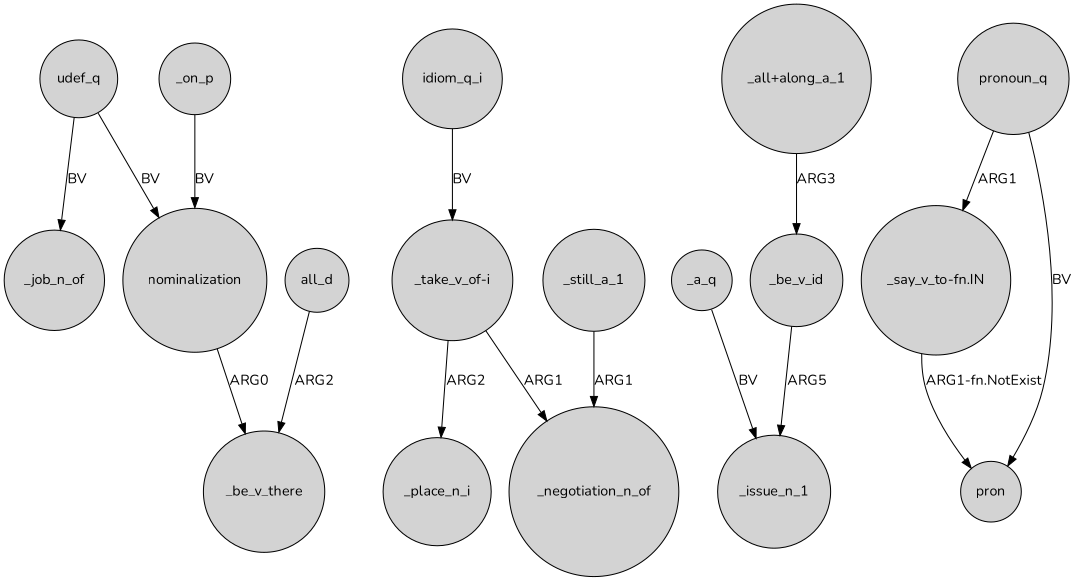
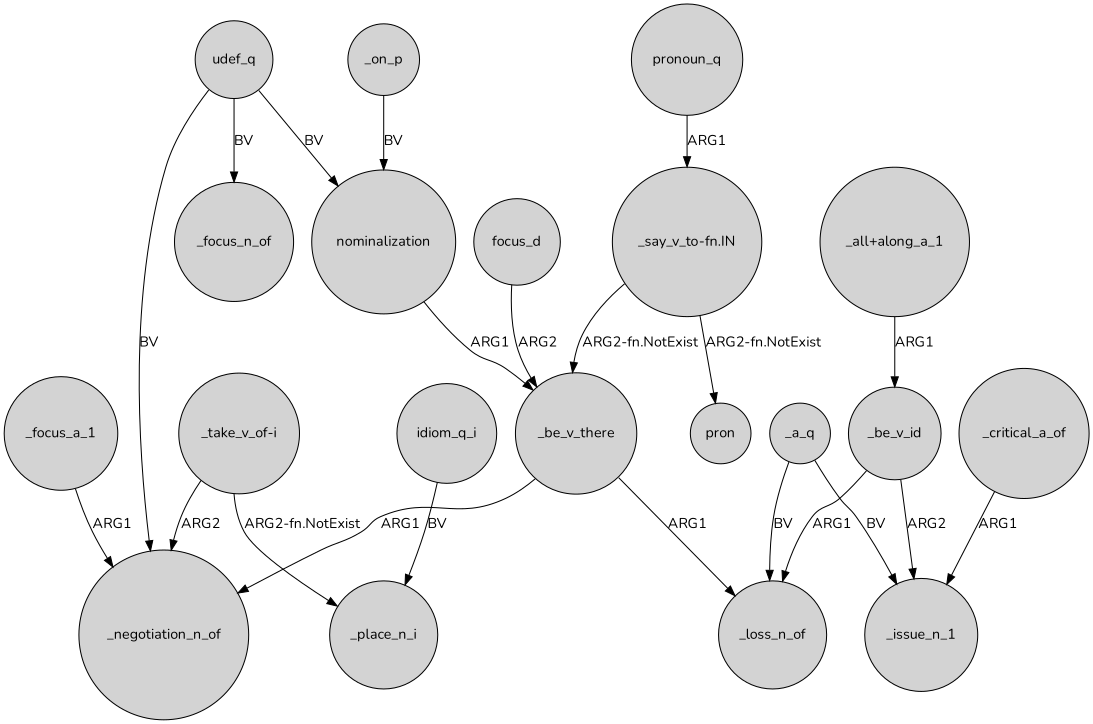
edge "idiom_q_i" -> "_take_v_of-i": now "idiom_q_i" -> "_place_n_i"
edge "_all+along_a_1" -> "_be_v_id": label "ARG3" -> "ARG1"
node "_job_n_of": label "_job_n_of" -> "_focus_n_of"
node "all_d": label "all_d" -> "focus_d"
node "_still_a_1": label "_still_a_1" -> "_focus_a_1"
edge "pronoun_q" -> "pron": removed, label "BV"
edge "udef_q" -> "_negotiation_n_of": added, label "BV"
edge "_say_v_to-fn.IN" -> "_be_v_there": added, label "ARG2-fn.NotExist"
edge "nominalization" -> "_be_v_there": label "ARG0" -> "ARG1"
edge "_take_v_of-i" -> "_place_n_i": label "ARG2" -> "ARG2-fn.NotExist"
edge "_take_v_of-i" -> "_negotiation_n_of": label "ARG1" -> "ARG2"
edge "_be_v_id" -> "_issue_n_1": label "ARG5" -> "ARG2"
edge "_say_v_to-fn.IN" -> "pron": label "ARG1-fn.NotExist" -> "ARG2-fn.NotExist"
node "_critical_a_of": added
edge "_be_v_there" -> "_negotiation_n_of": added, label "ARG1"
node "_loss_n_of": added
